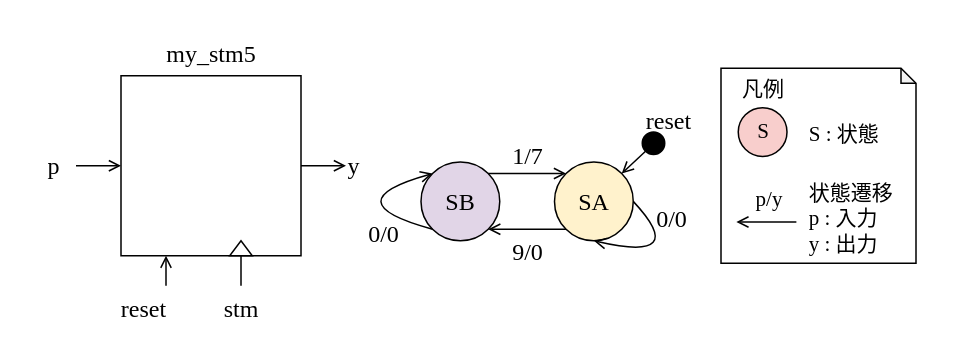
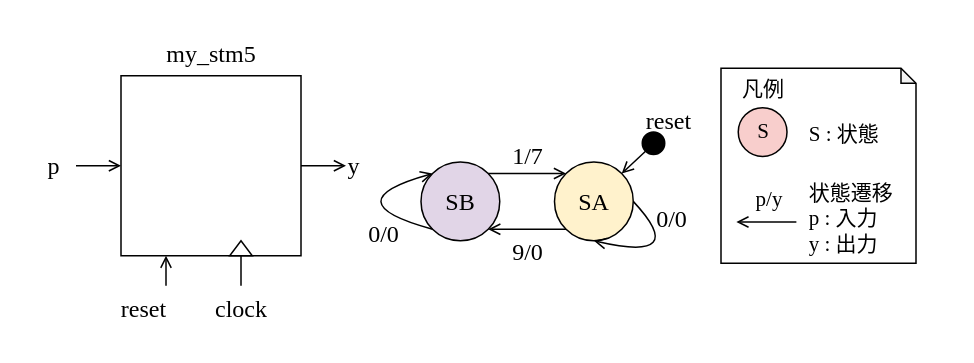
node "stm": label "stm" -> "clock"
